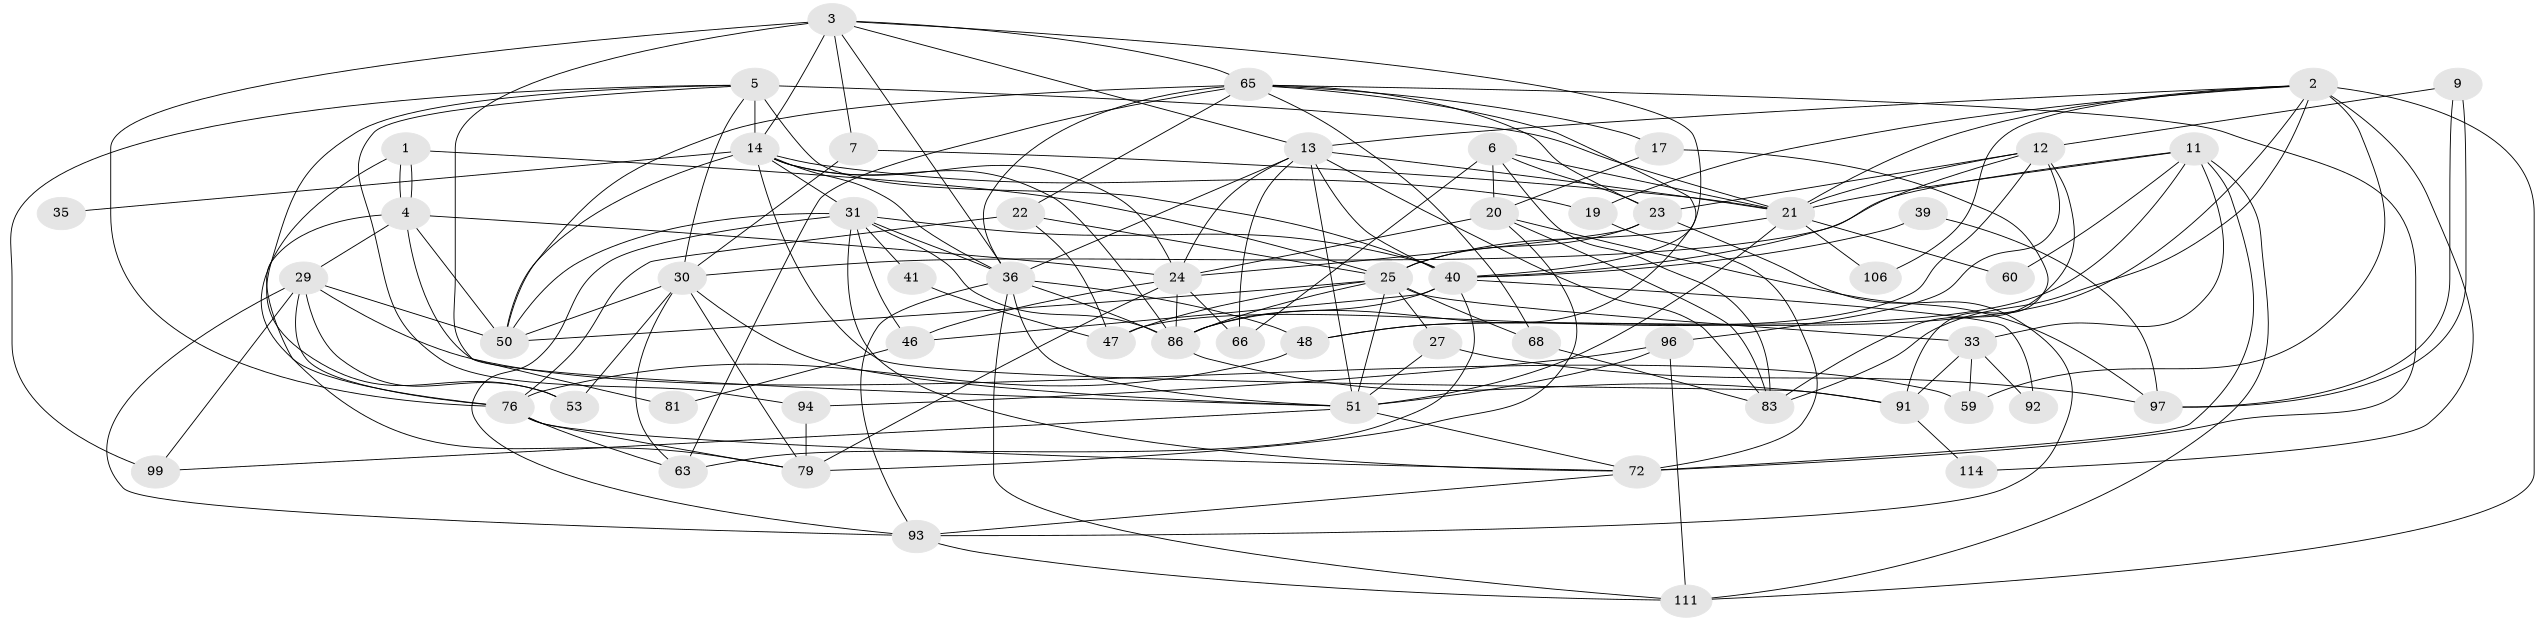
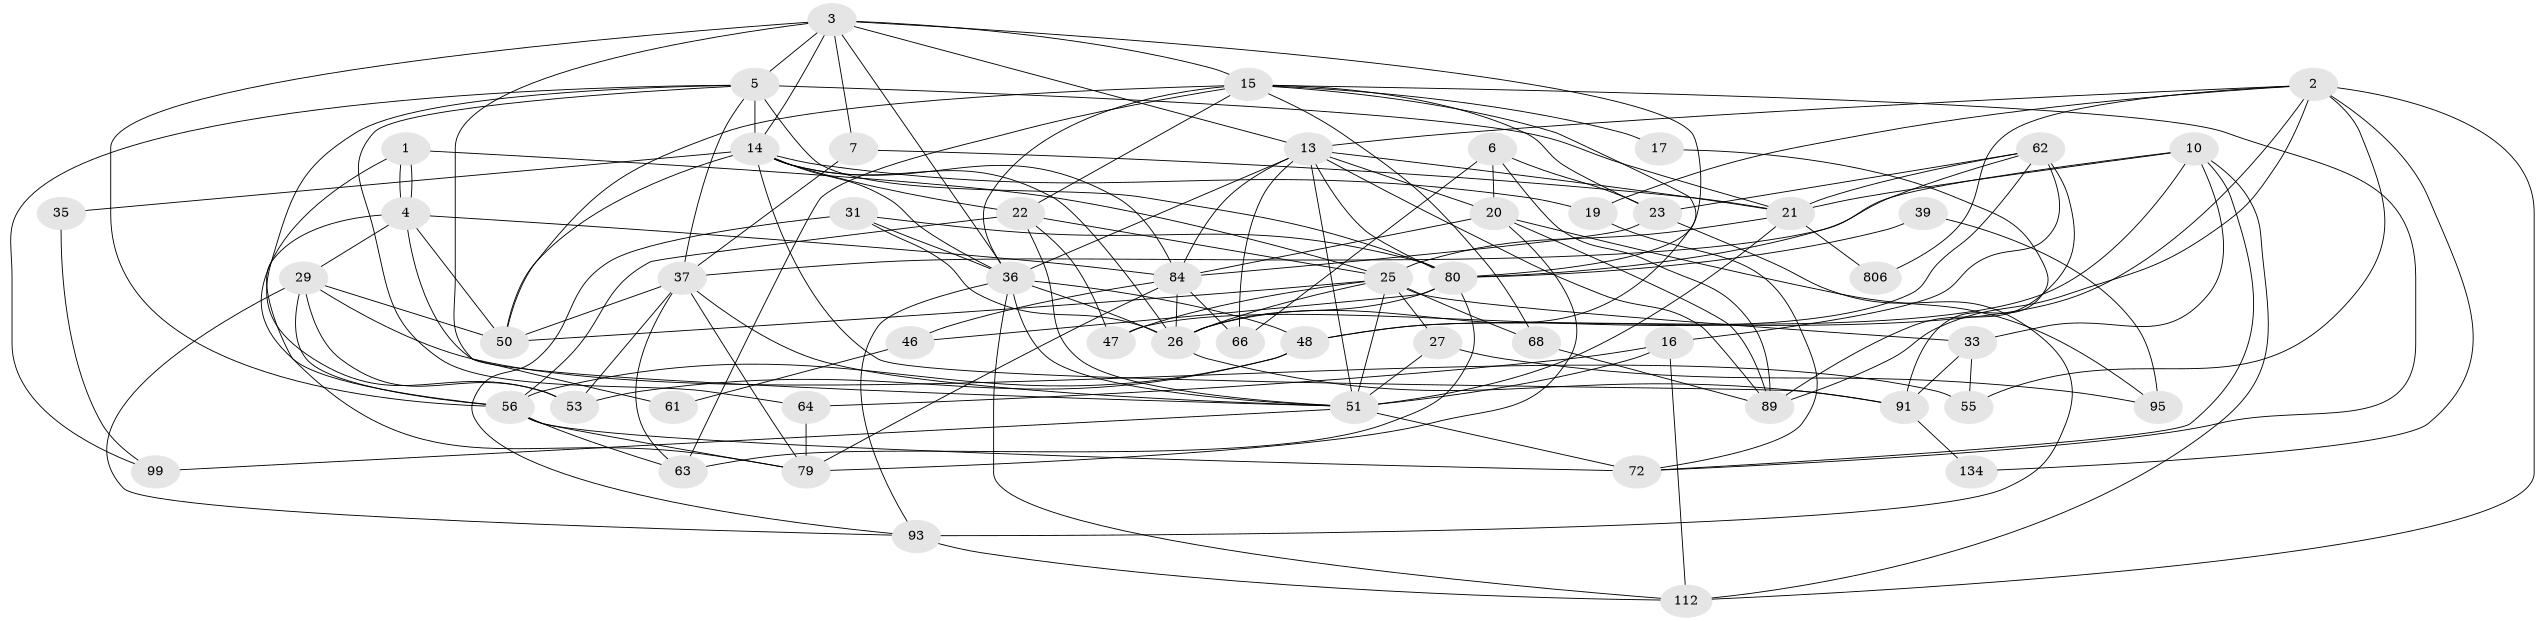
edge "3" -- "5": added
node "65": label "65" -> "15"
node "9": removed
edge "2" -- "21": removed
node "12": label "12" -> "62"
node "11": label "11" -> "10"
edge "14" -- "31": now "14" -- "22"
edge "6" -- "21": removed
edge "17" -- "20": now "13" -- "20"
edge "31" -- "50": removed
edge "23" -- "25": removed
node "30": label "30" -> "37"
node "41": removed
node "24": label "24" -> "84"
node "40": label "40" -> "80"
node "106": label "106" -> "806"
node "60": removed
edge "31" -- "46": removed
node "86": label "86" -> "26"
node "96": label "96" -> "16"
edge "22" -- "51": added
edge "29" -- "99": now "35" -- "99"
edge "48" -- "53": added
node "76": label "76" -> "56"
node "81": label "81" -> "61"
node "94": label "94" -> "64"
node "83": label "83" -> "89"
node "59": label "59" -> "55"
node "92": removed
node "97": label "97" -> "95"
edge "31" -- "72": removed
node "114": label "114" -> "134"
edge "72" -- "93": removed
node "111": label "111" -> "112"
